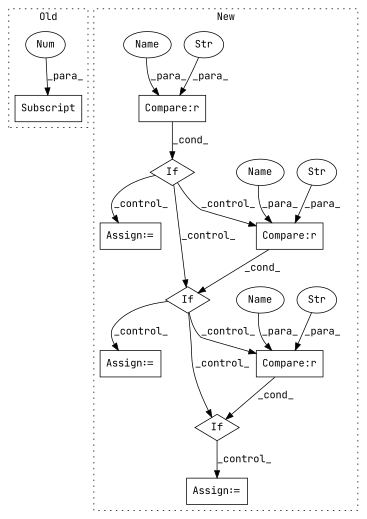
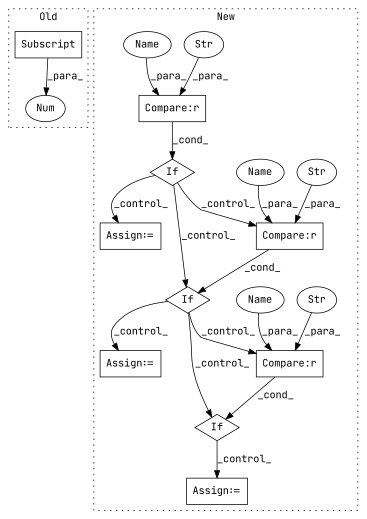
edge "Num" -> "Subscript": reversed
